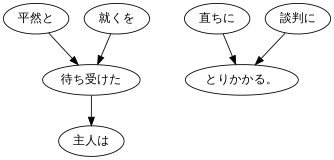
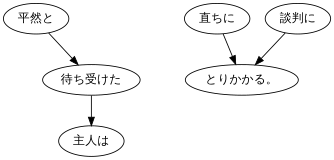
node "就くを": removed
